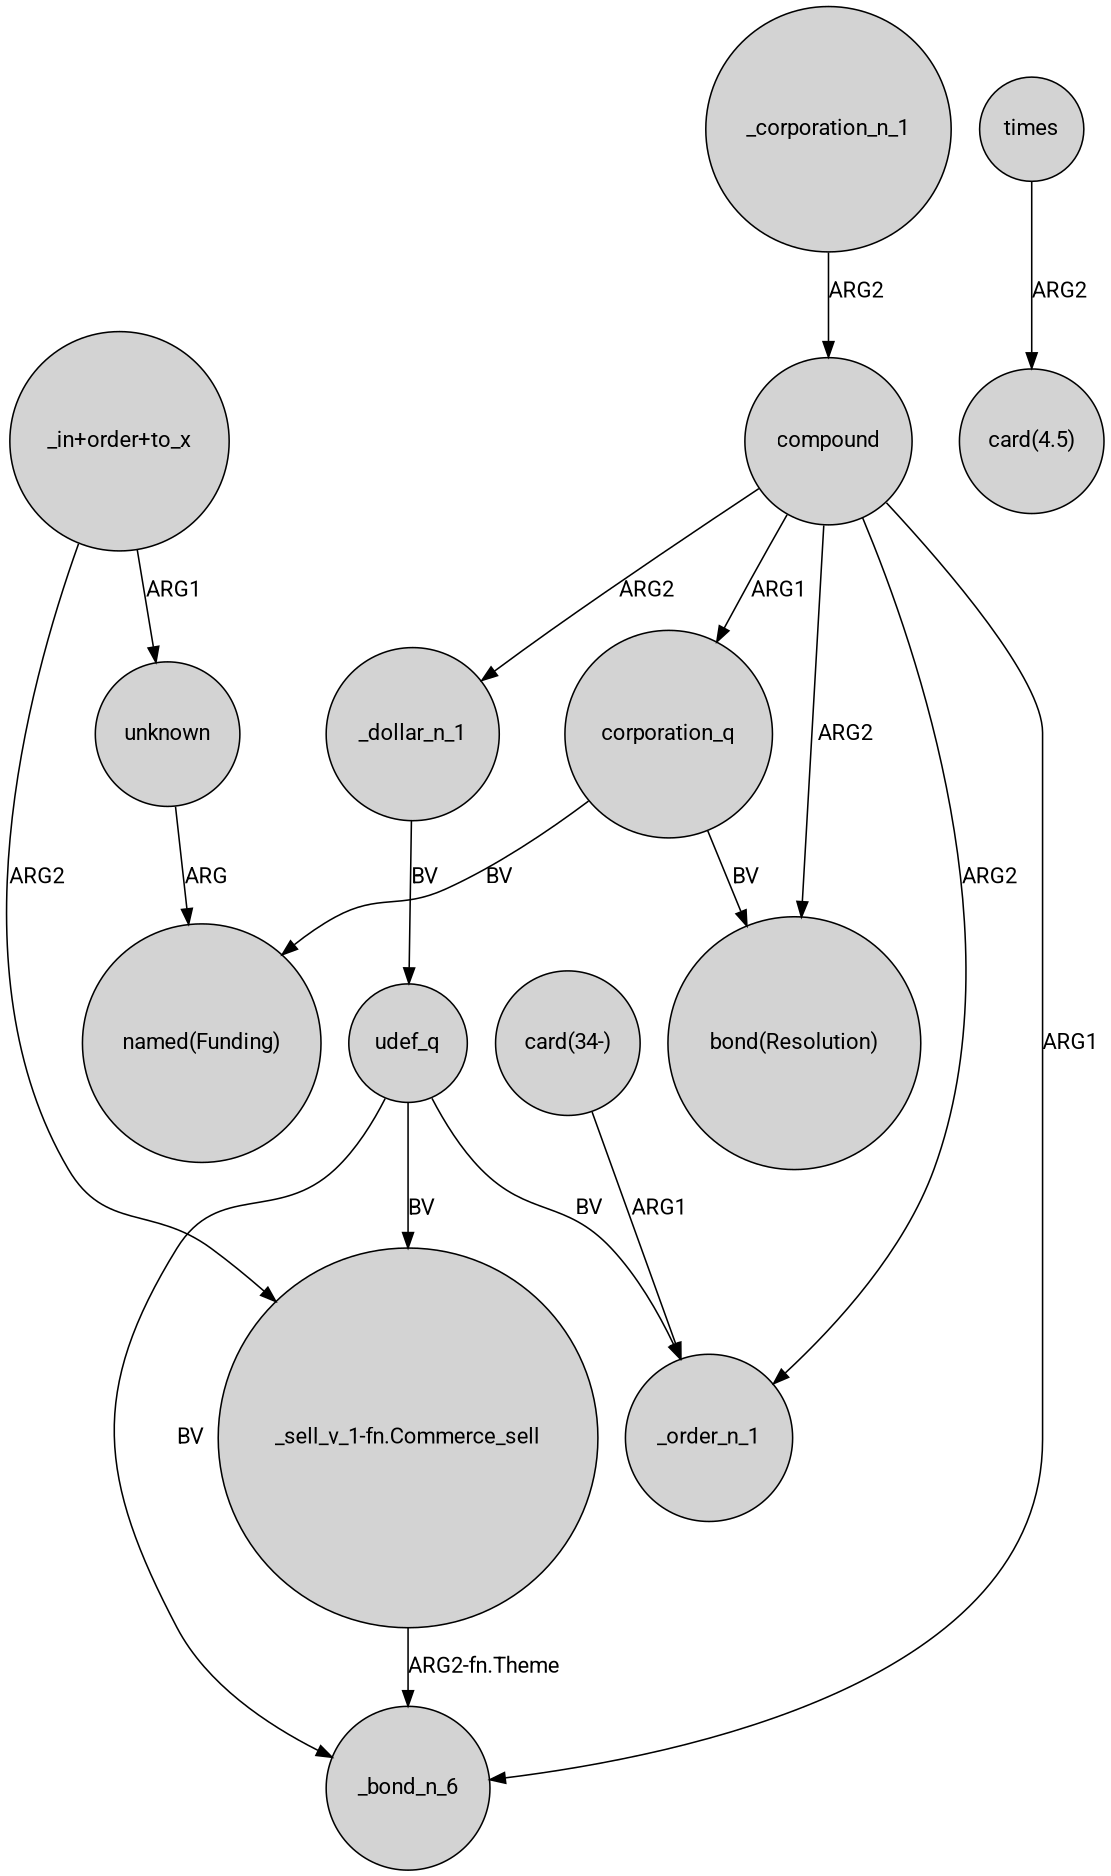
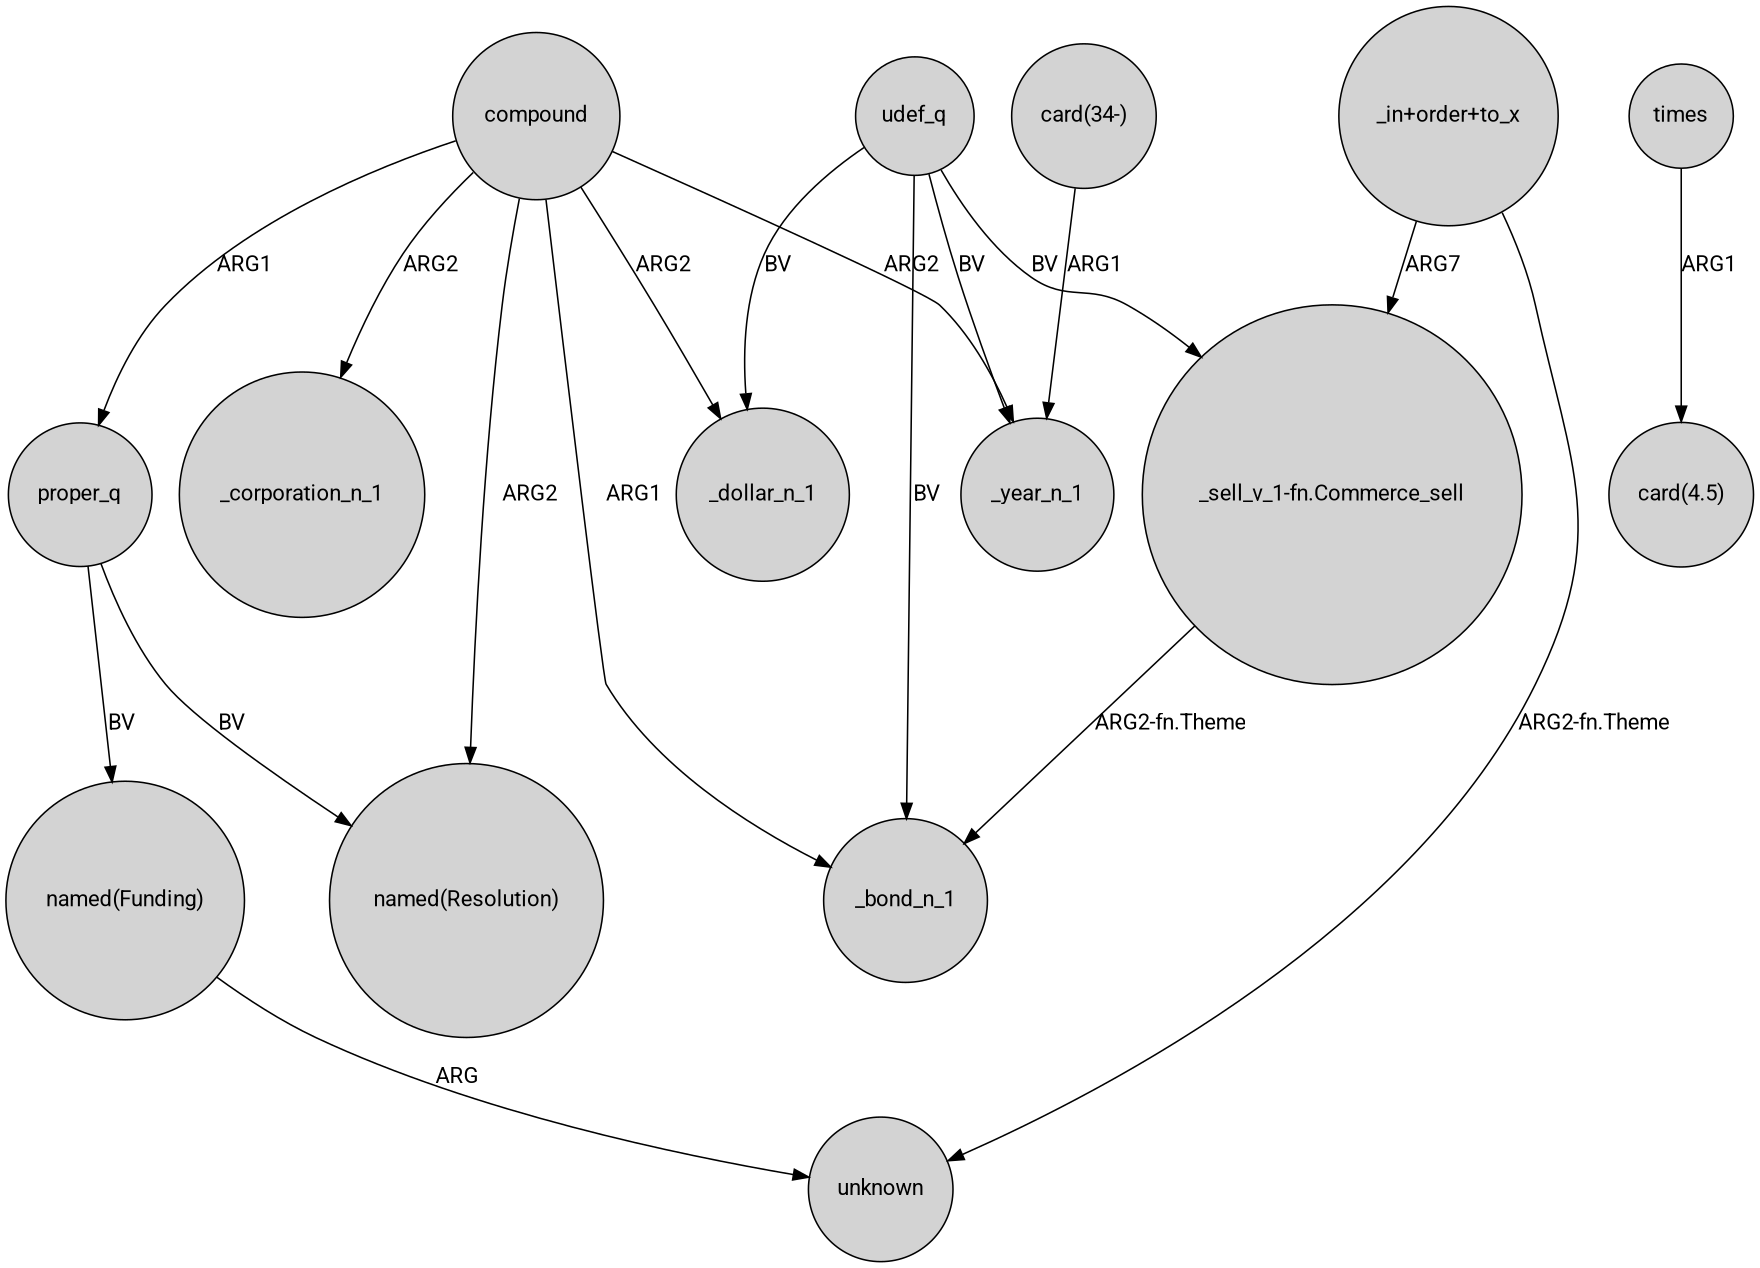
edge "times" -> "card(4.5)": label "ARG2" -> "ARG1"
edge "_corporation_n_1" -> "compound": reversed
edge "_in+order+to_x" -> "unknown": label "ARG1" -> "ARG2-fn.Theme"
node "corporation_q": label "corporation_q" -> "proper_q"
edge "unknown" -> "named(Funding)": reversed
edge "_in+order+to_x" -> "_sell_v_1-fn.Commerce_sell": label "ARG2" -> "ARG7"
edge "_dollar_n_1" -> "udef_q": reversed
node "bond(Resolution)": label "bond(Resolution)" -> "named(Resolution)"
node "_order_n_1": label "_order_n_1" -> "_year_n_1"
node "_bond_n_6": label "_bond_n_6" -> "_bond_n_1"
